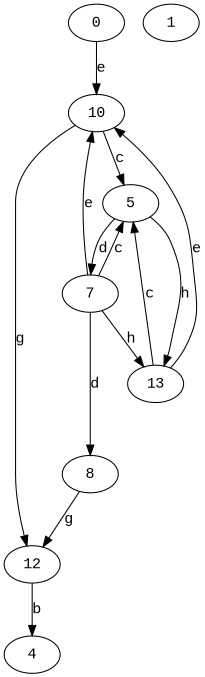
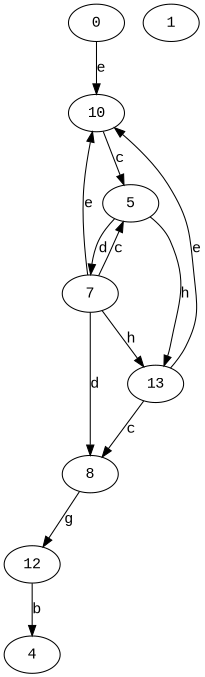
edge "13" -> "5": now "13" -> "8"
edge "10" -> "12": removed, label "g"
